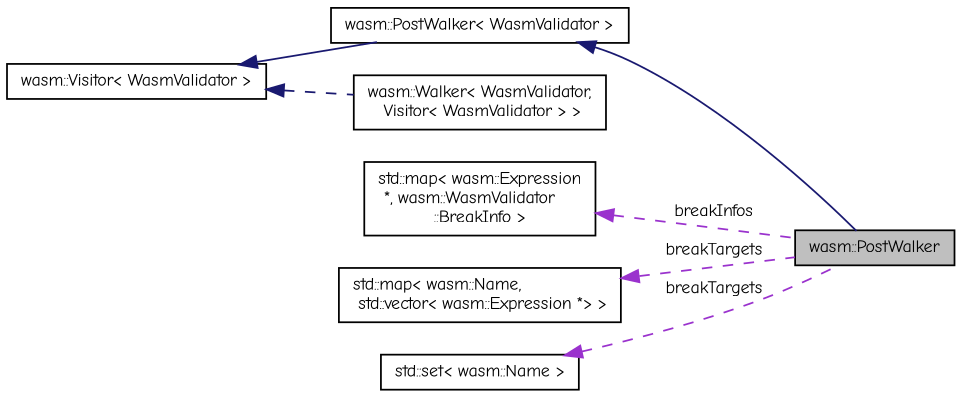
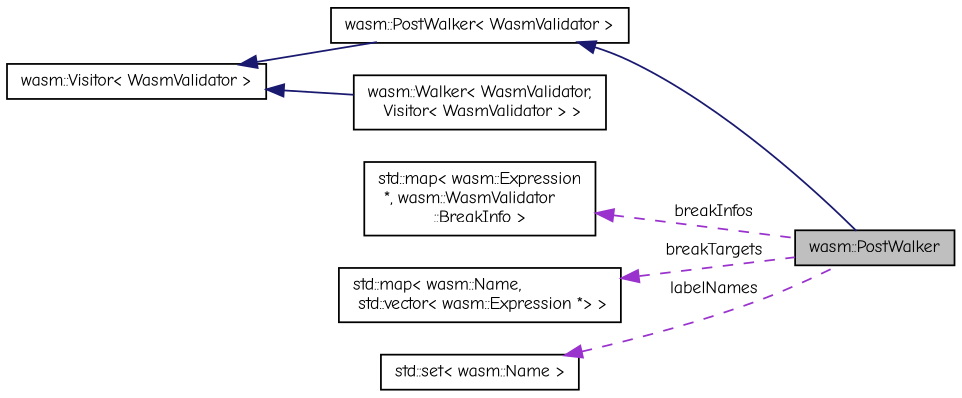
edge "wasm::Walker< WasmValidator, Visitor< WasmValidator > >" -> "wasm::Visitor< WasmValidator >": style dashed -> solid
edge "wasm::PostWalker" -> "std::set< wasm::Name >": label " breakTargets" -> " labelNames"
